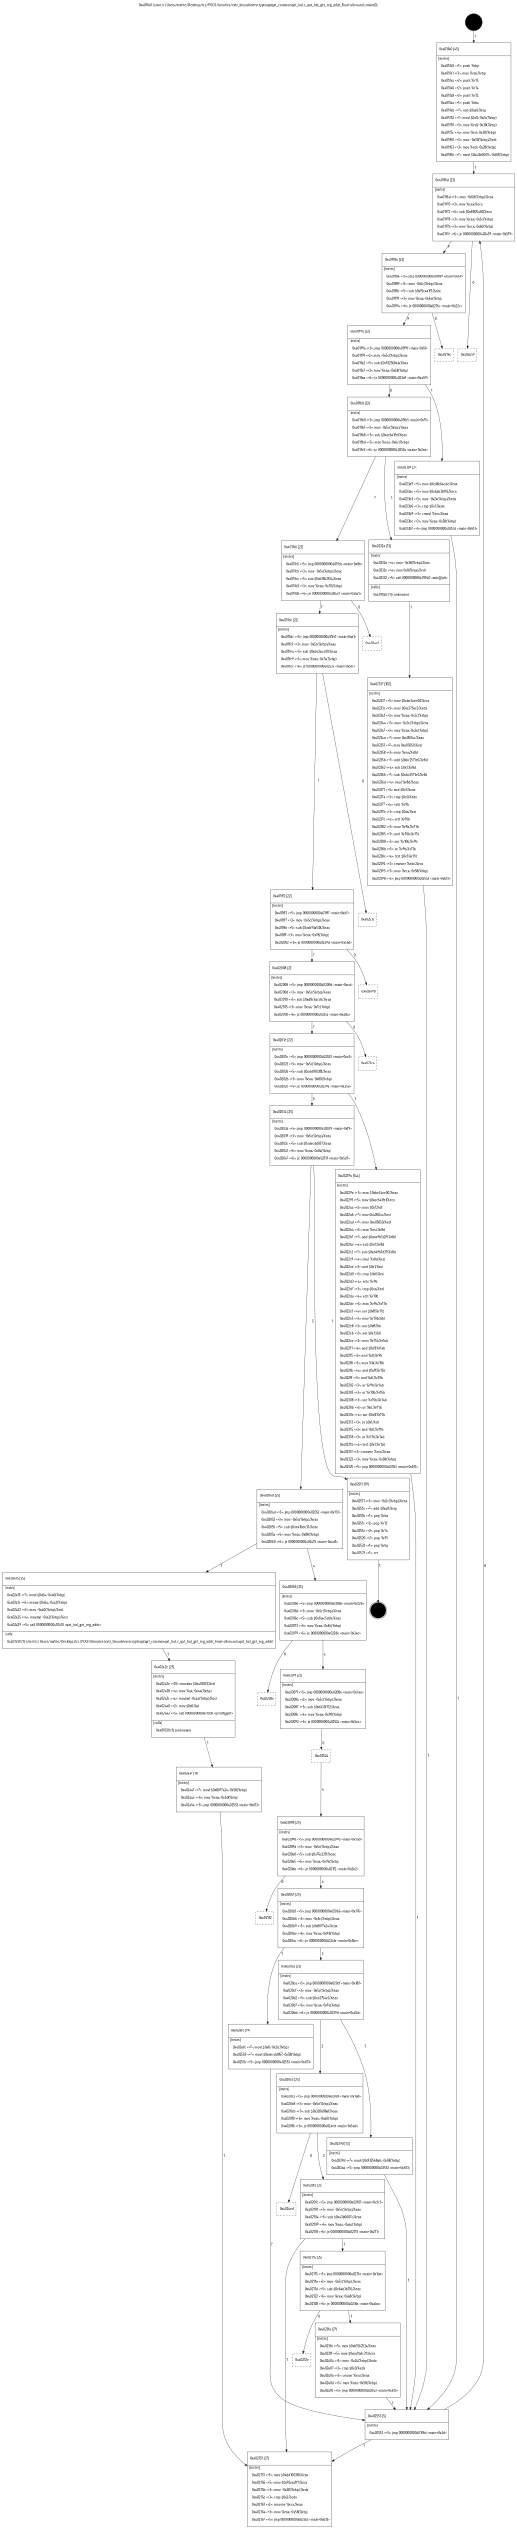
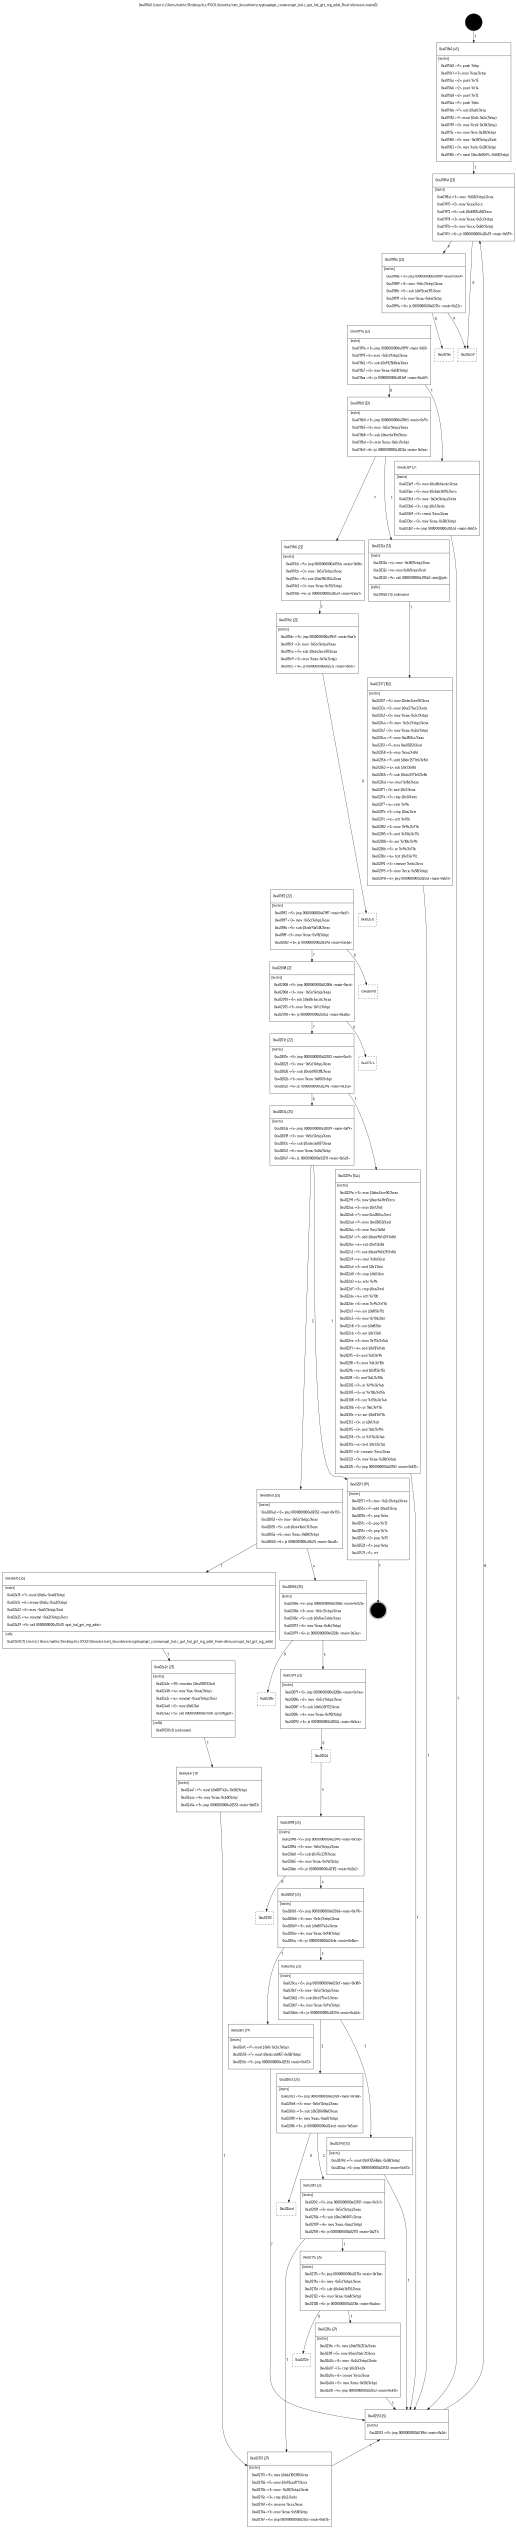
edge "0x401f84 [22]" -> "0x401f9a [22]": now "0x401f84 [22]" -> "0x402459"
node "0x4024e1": removed
edge "0x401fdc [22]" -> "0x401ff2 [22]": removed, label "7"
edge "0x402553 [5]" -> "0x402151 [27]": reversed
